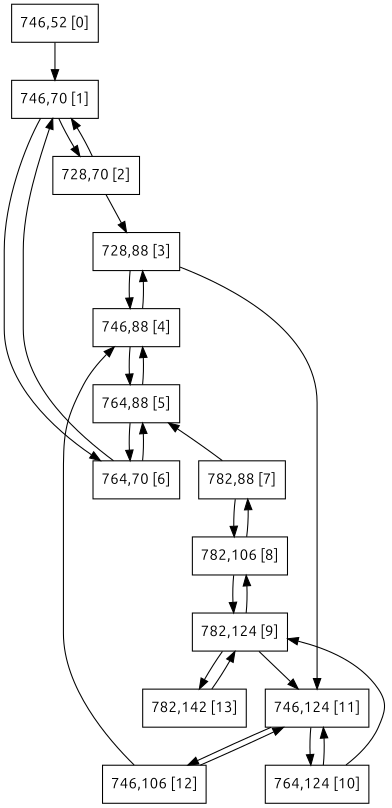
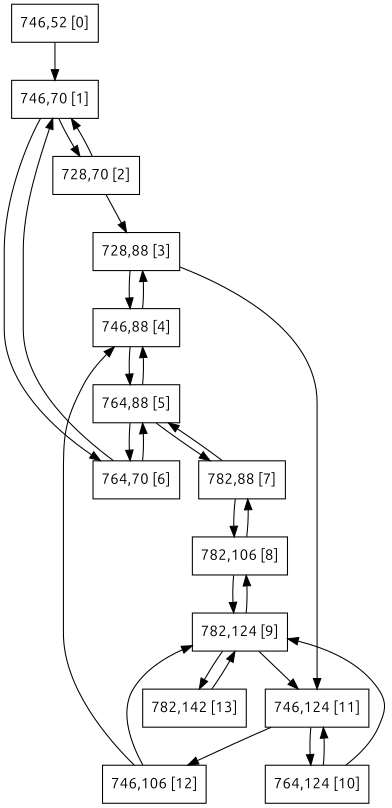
edge "764,88 [5]" -> "782,88 [7]": added
edge "746,106 [12]" -> "746,124 [11]": now "746,106 [12]" -> "782,124 [9]"
